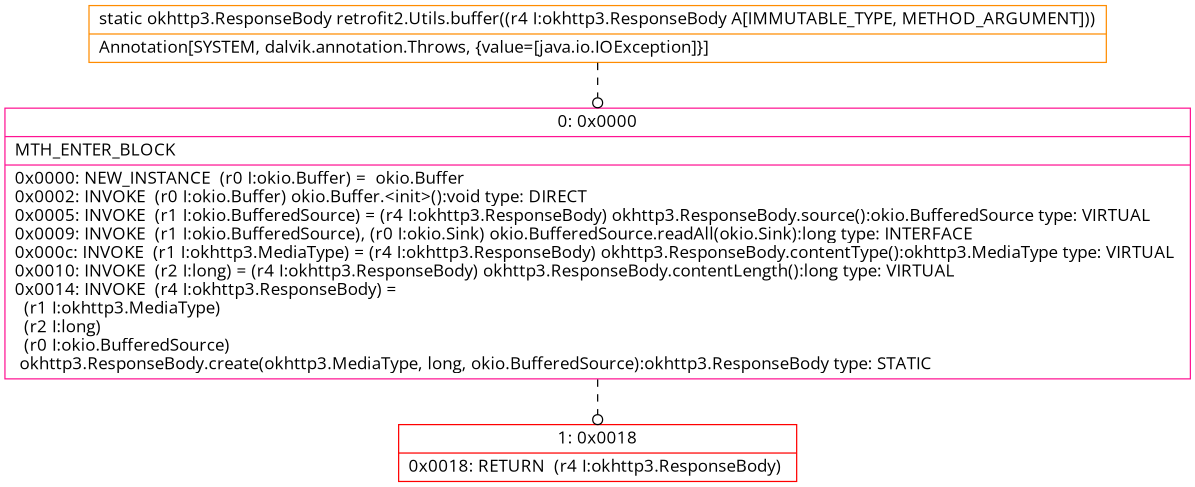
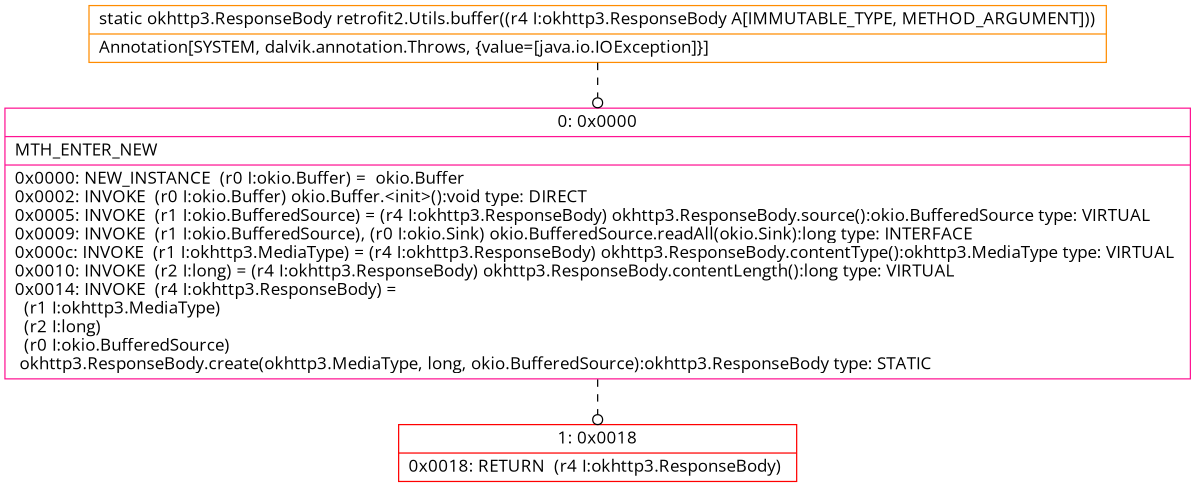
node "0: 0x0000": text "MTH_ENTER_BLOCK" -> "MTH_ENTER_NEW"
